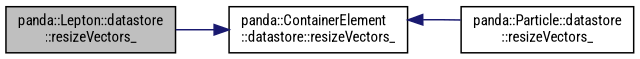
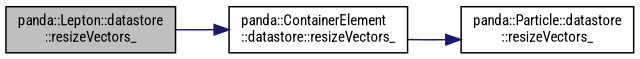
edge "panda::Particle::datastore ::resizeVectors_" -> "panda::ContainerElement ::datastore::resizeVectors_": reversed
